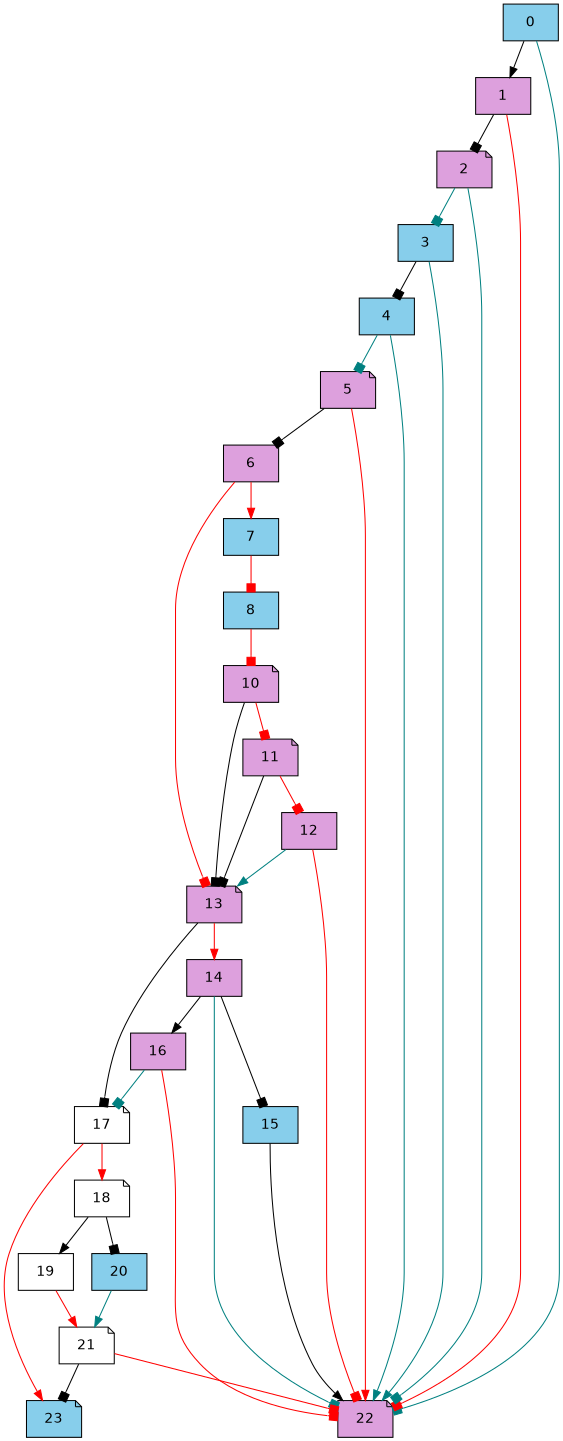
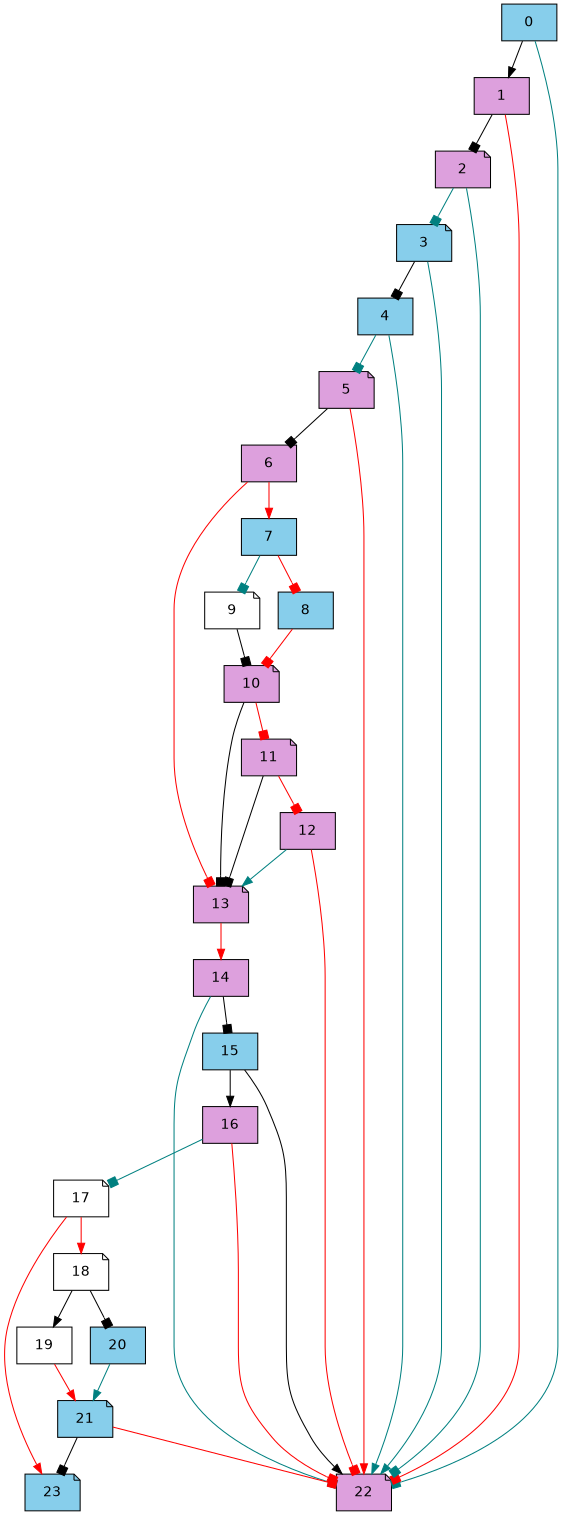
node "3": shape box -> note
node "9": added
edge "13" -> "17": removed
edge "14" -> "16": now "15" -> "16"
node "21": fillcolor white -> skyblue
